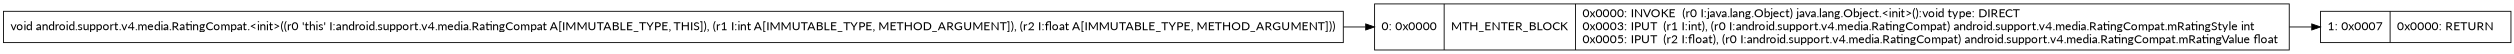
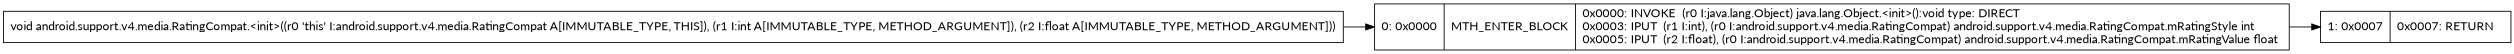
node "1: 0x0007": text "0x0000: RETURN" -> "0x0007: RETURN"
